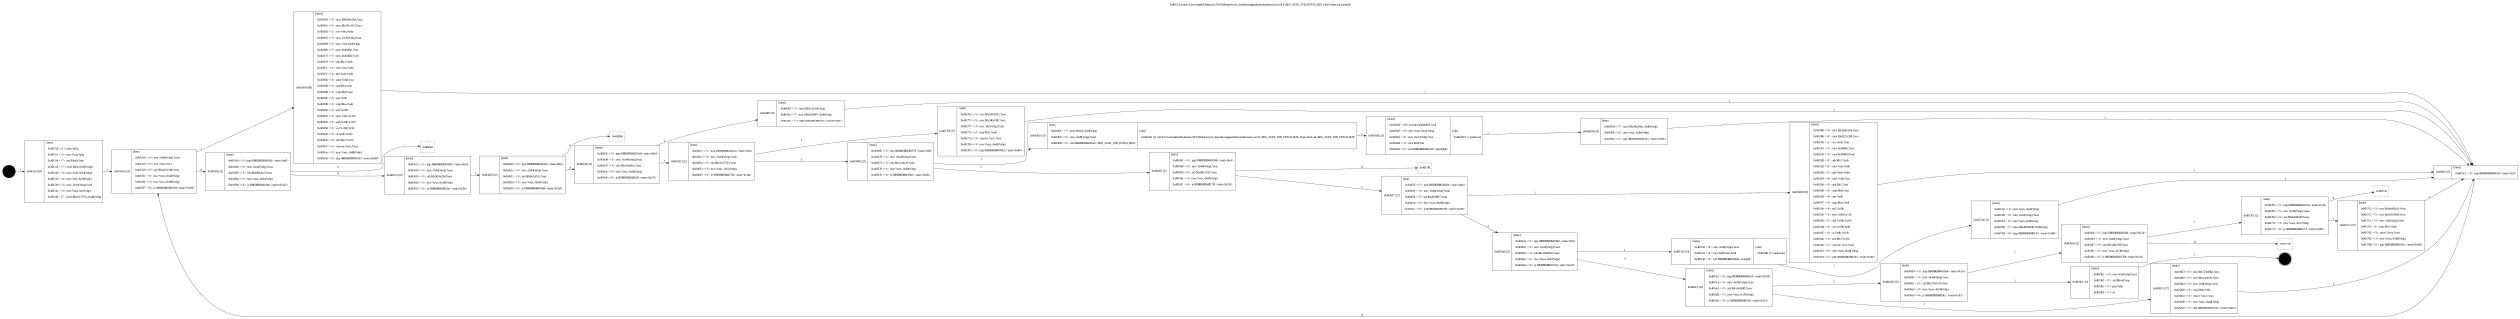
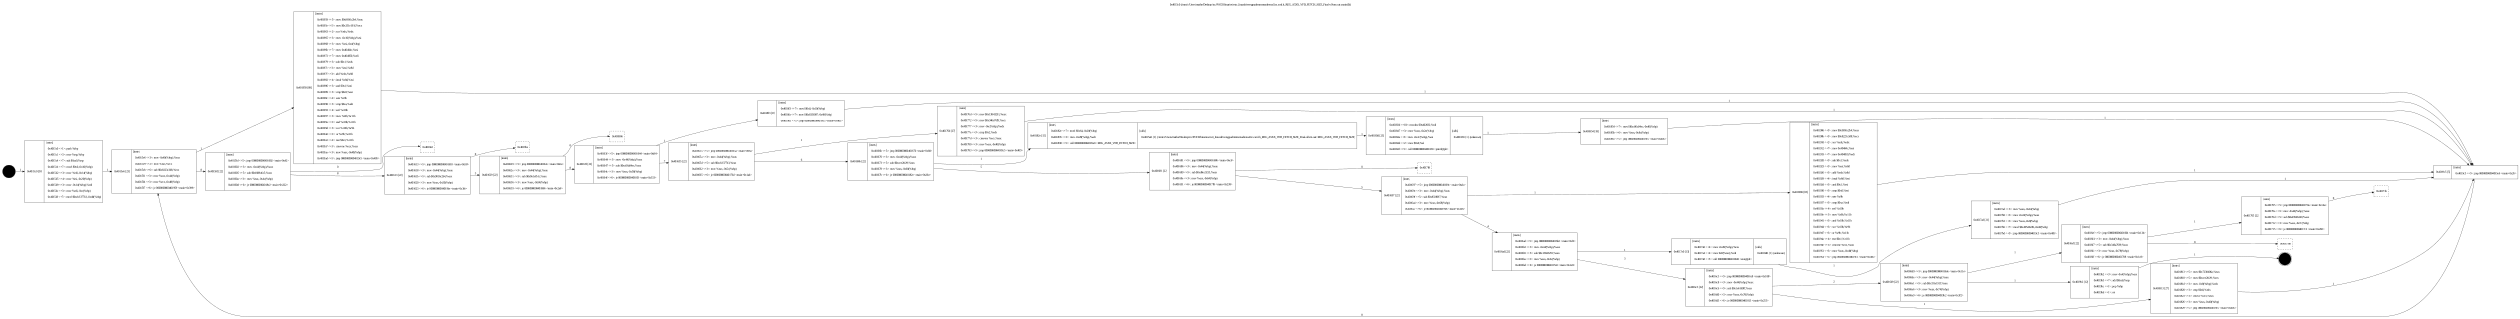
node "0x4019be": added
node "0x4017c2 [27]": removed
